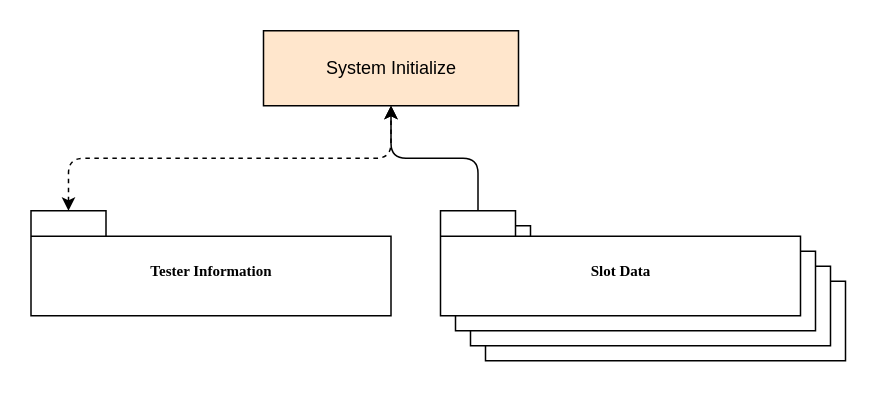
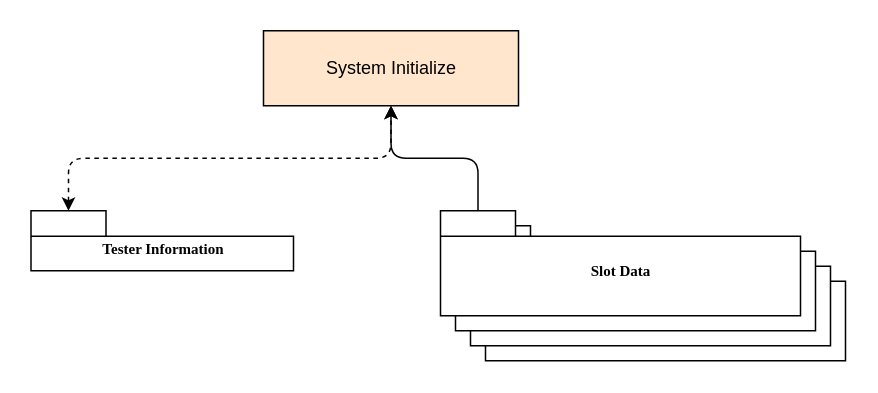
node "Tester Information": size 360x105 -> 263x60
